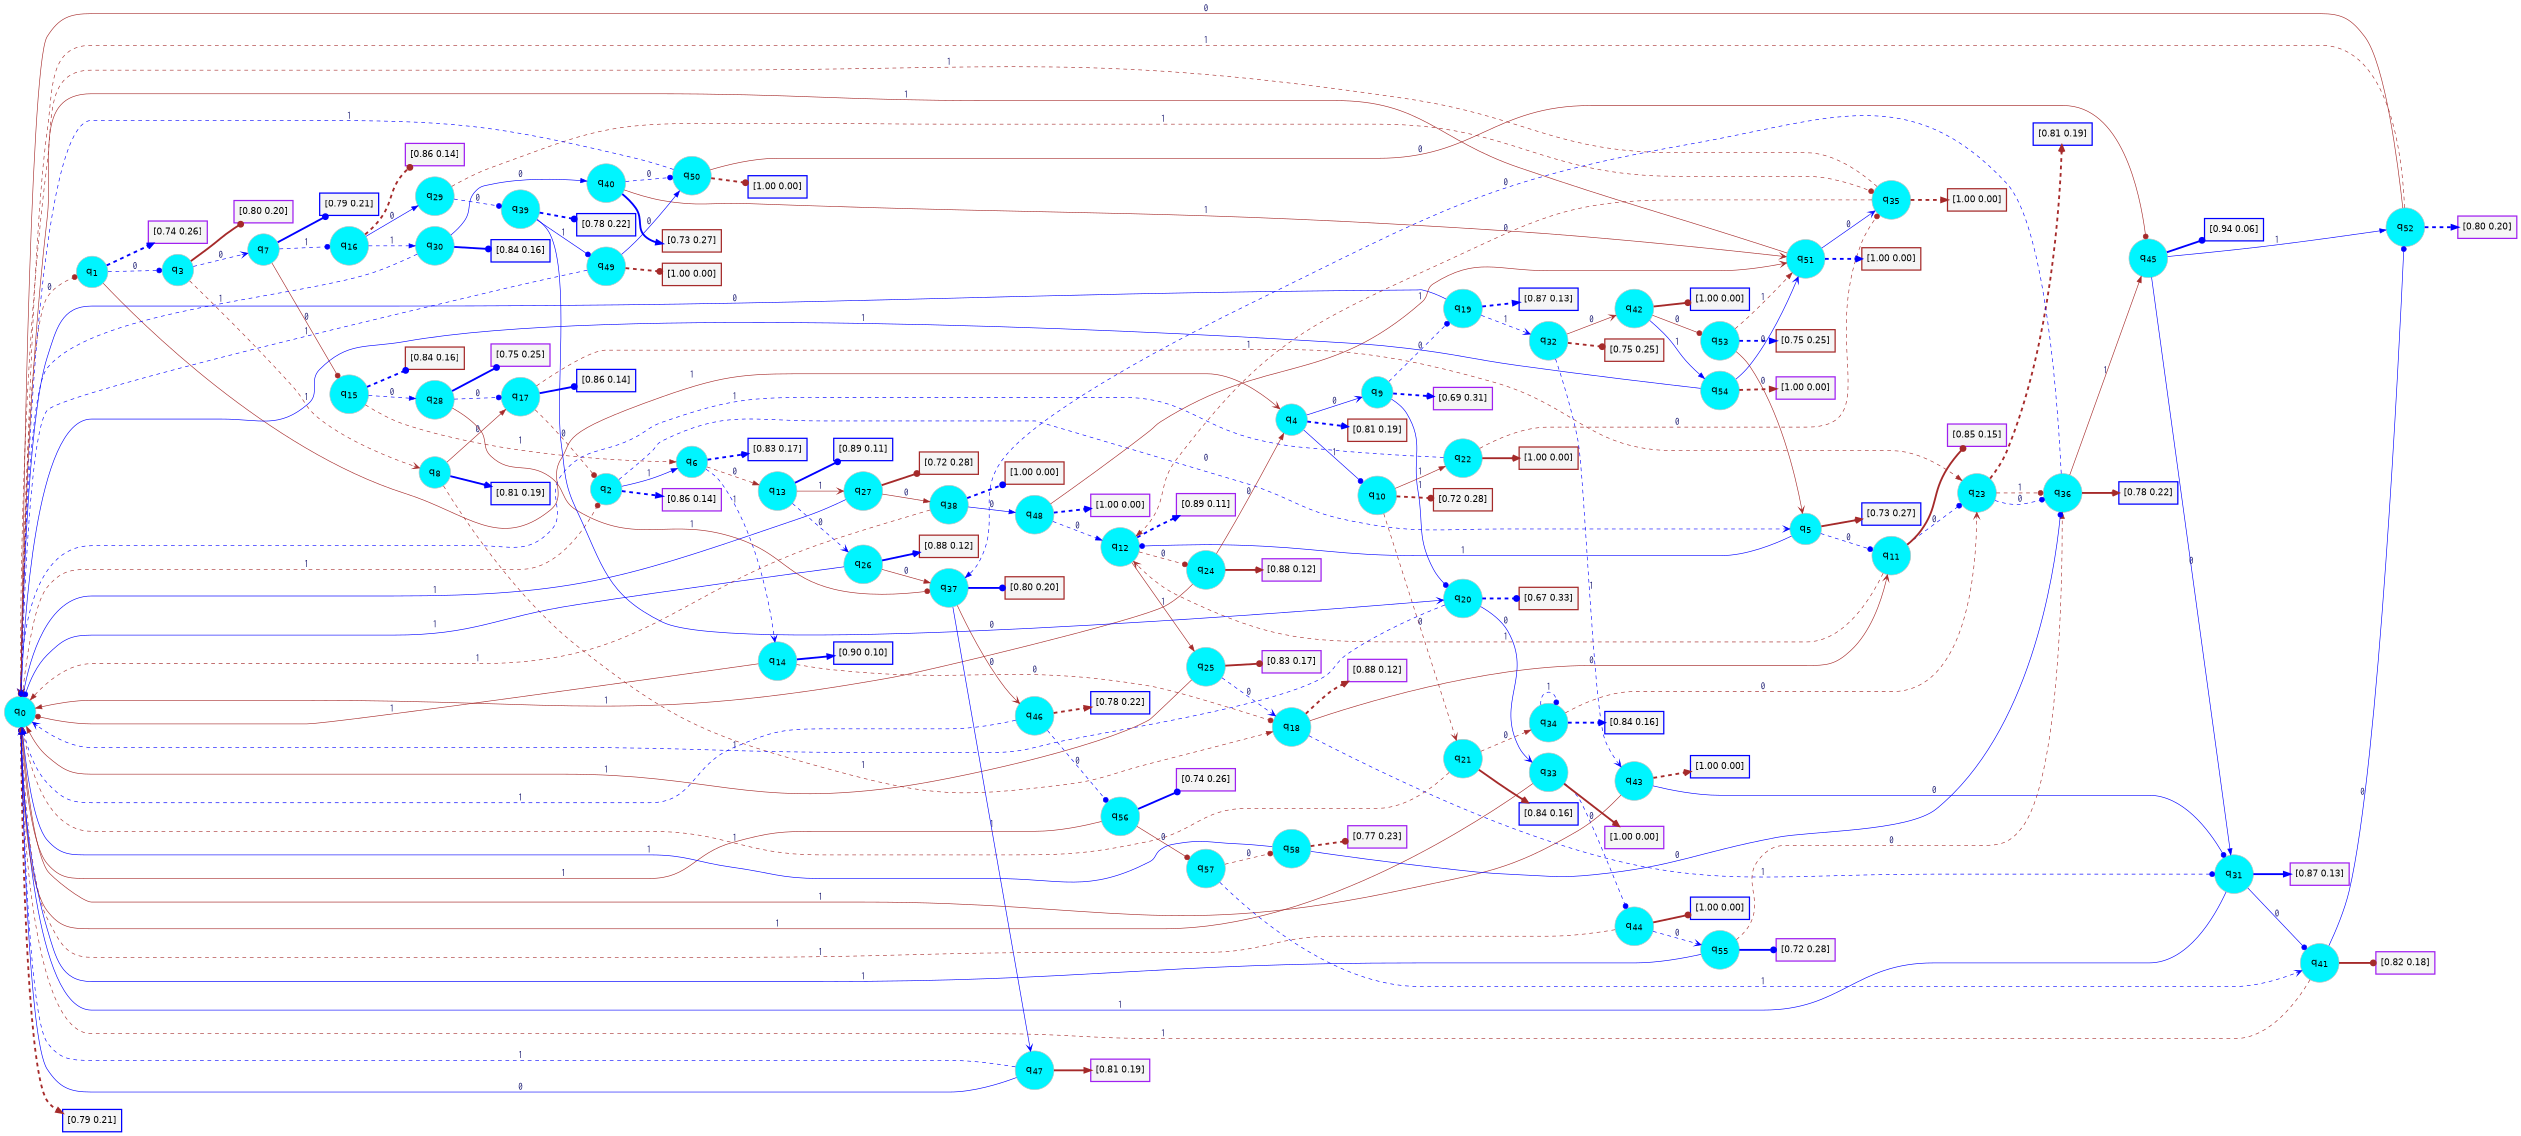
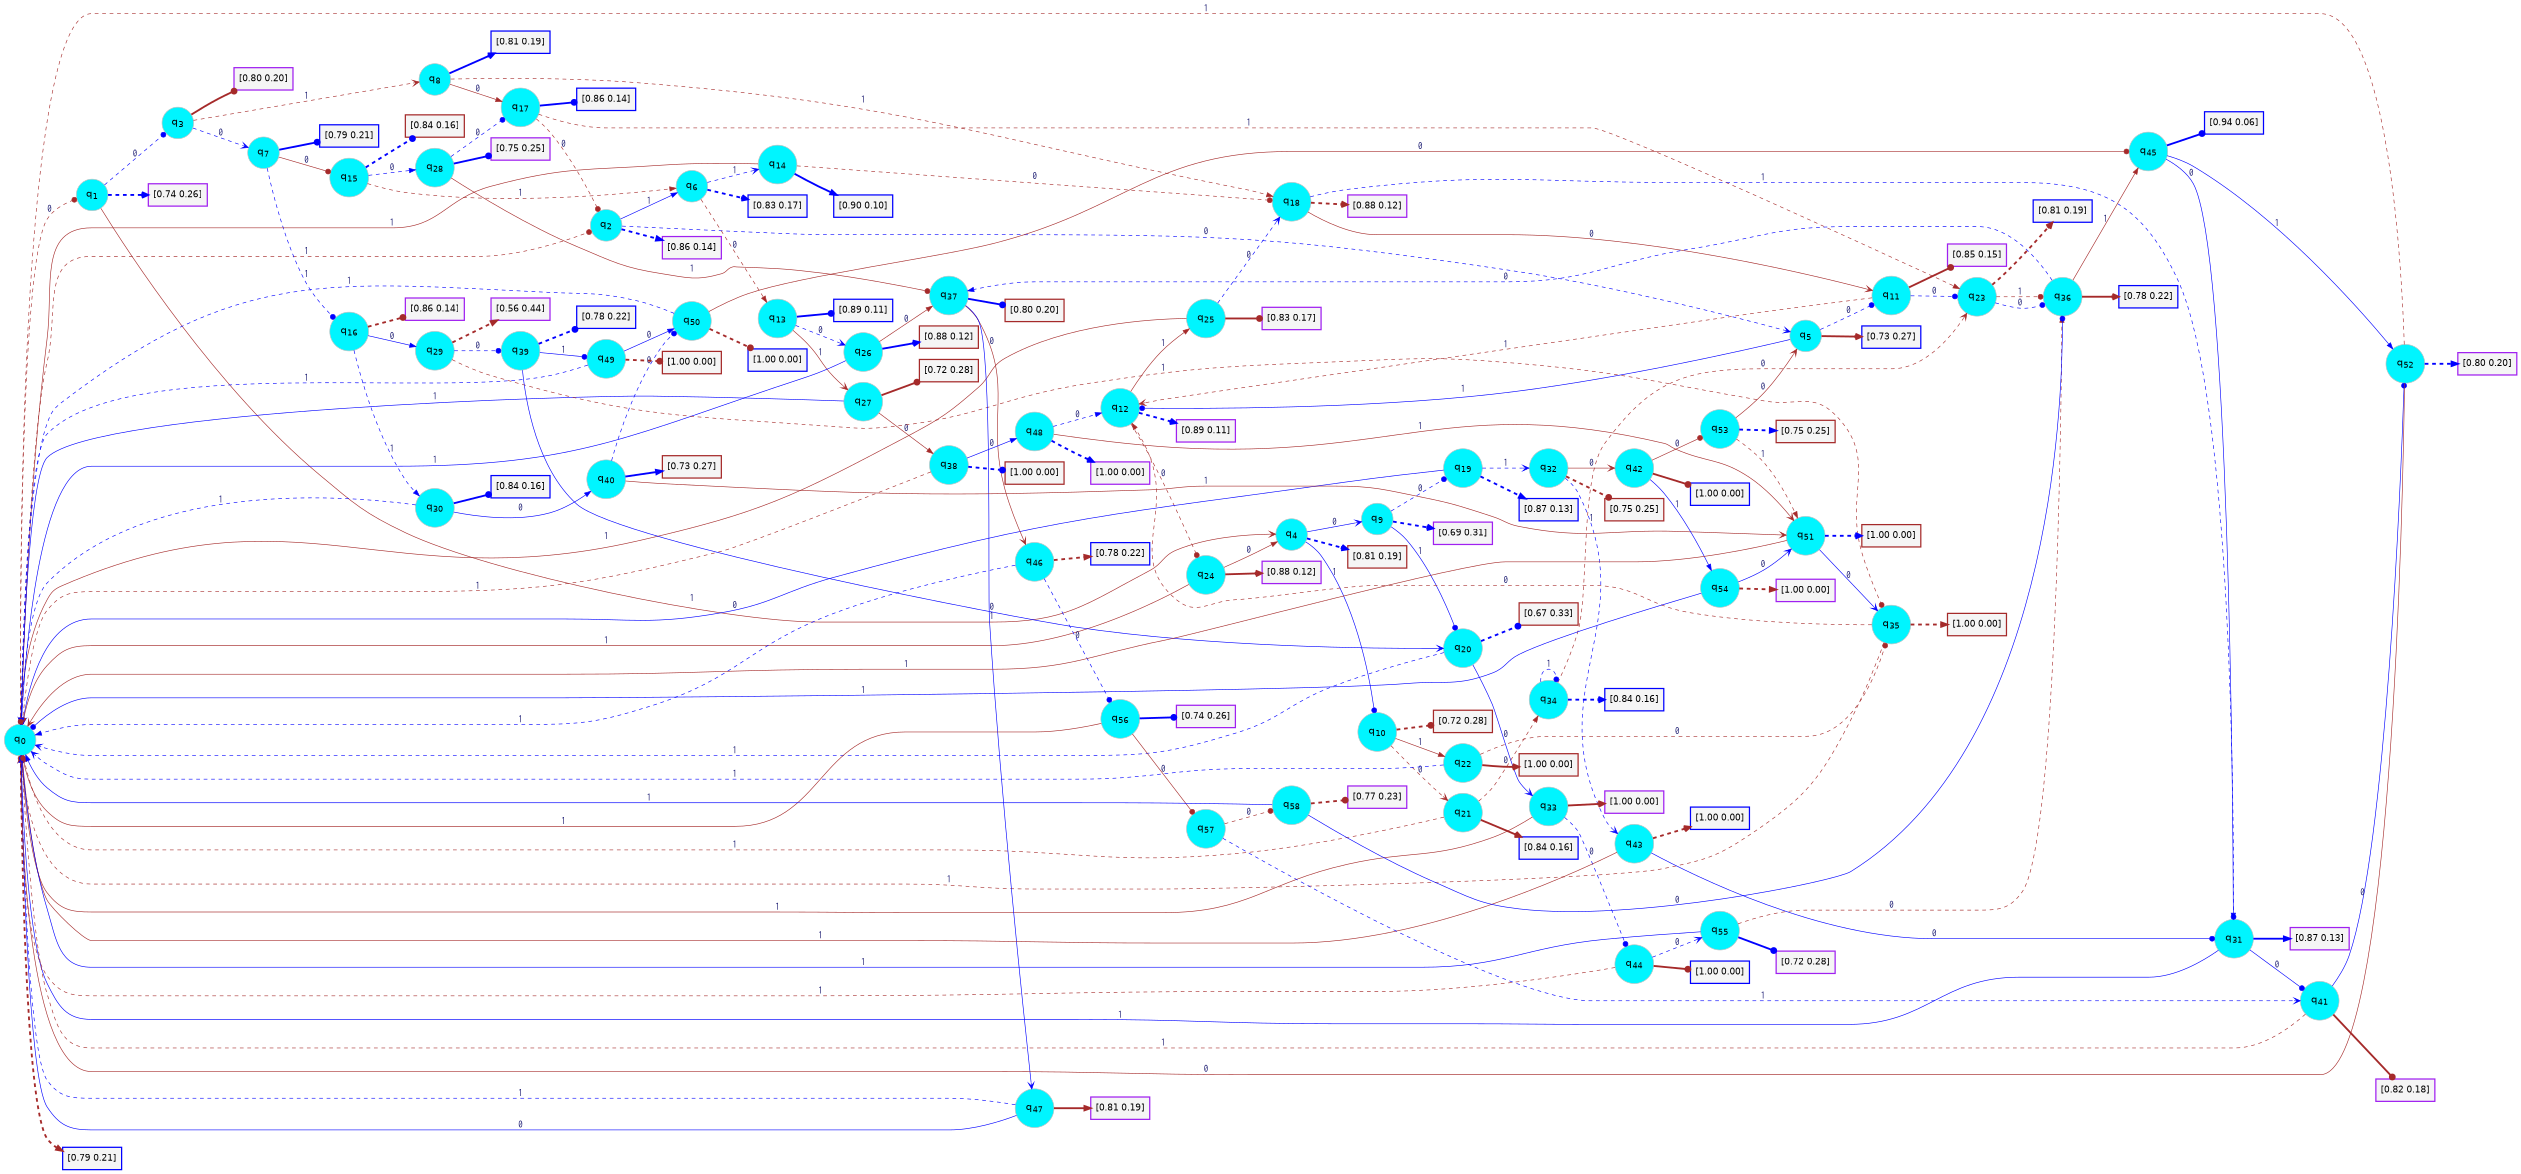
node "[0.56 0.44]": added
